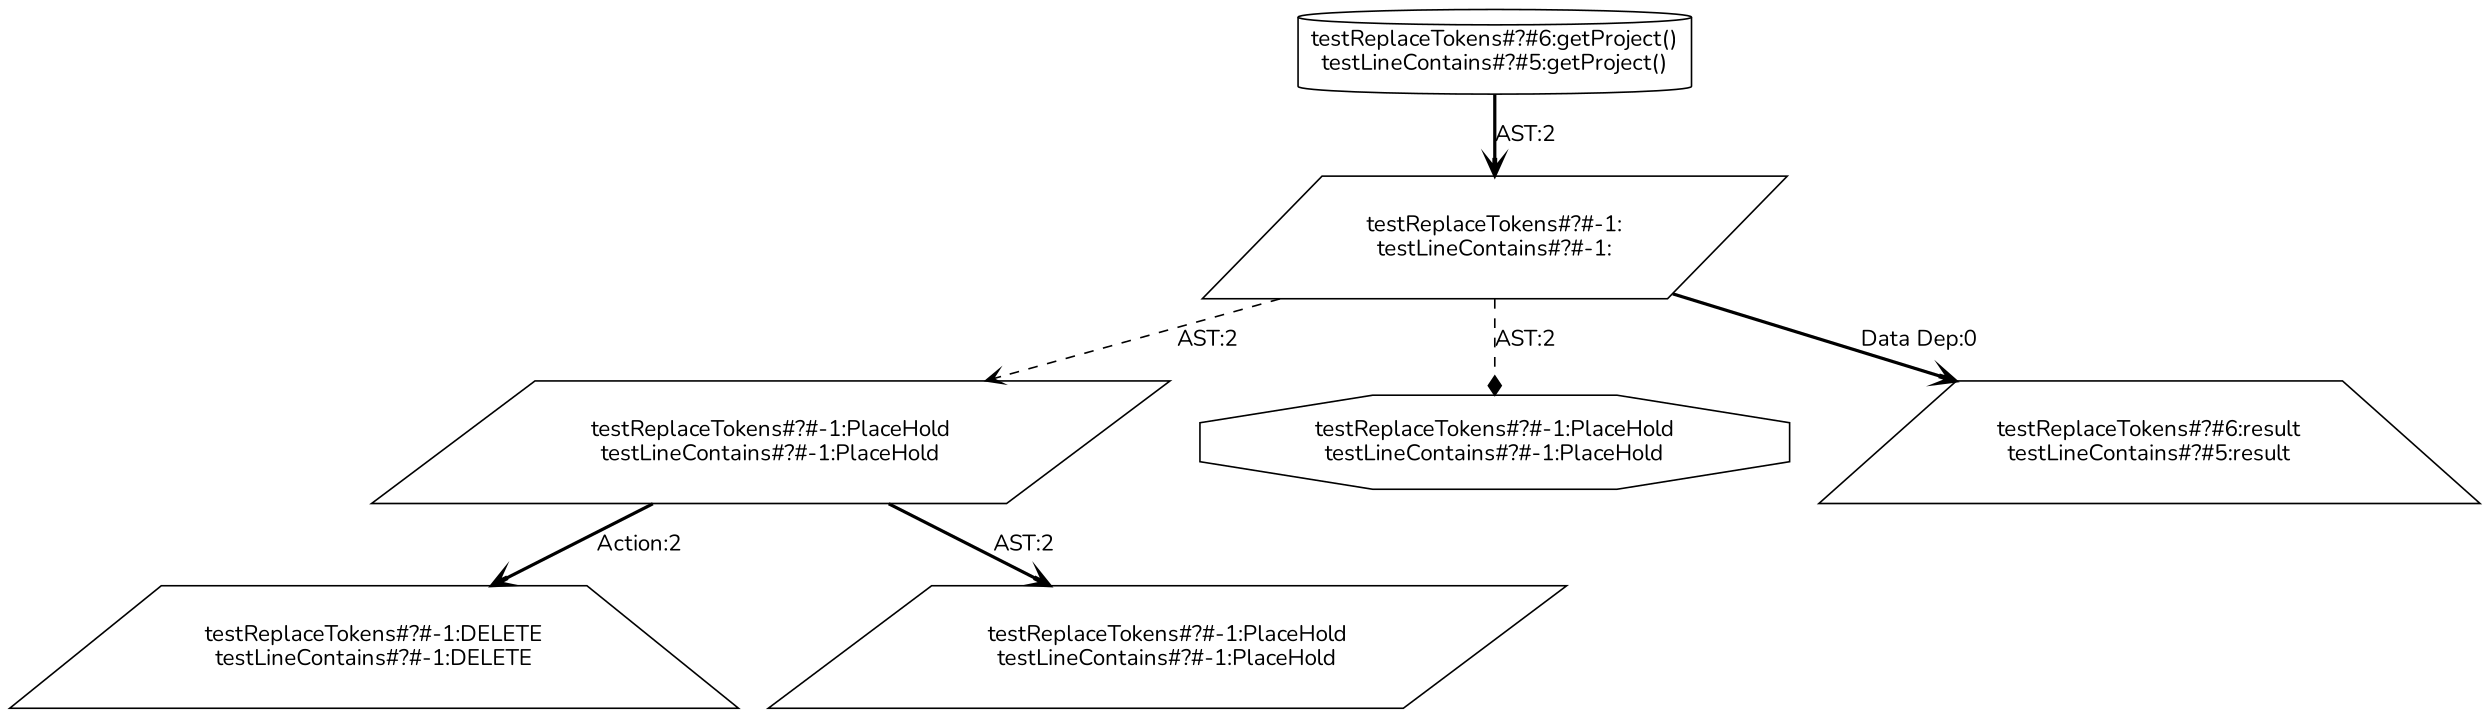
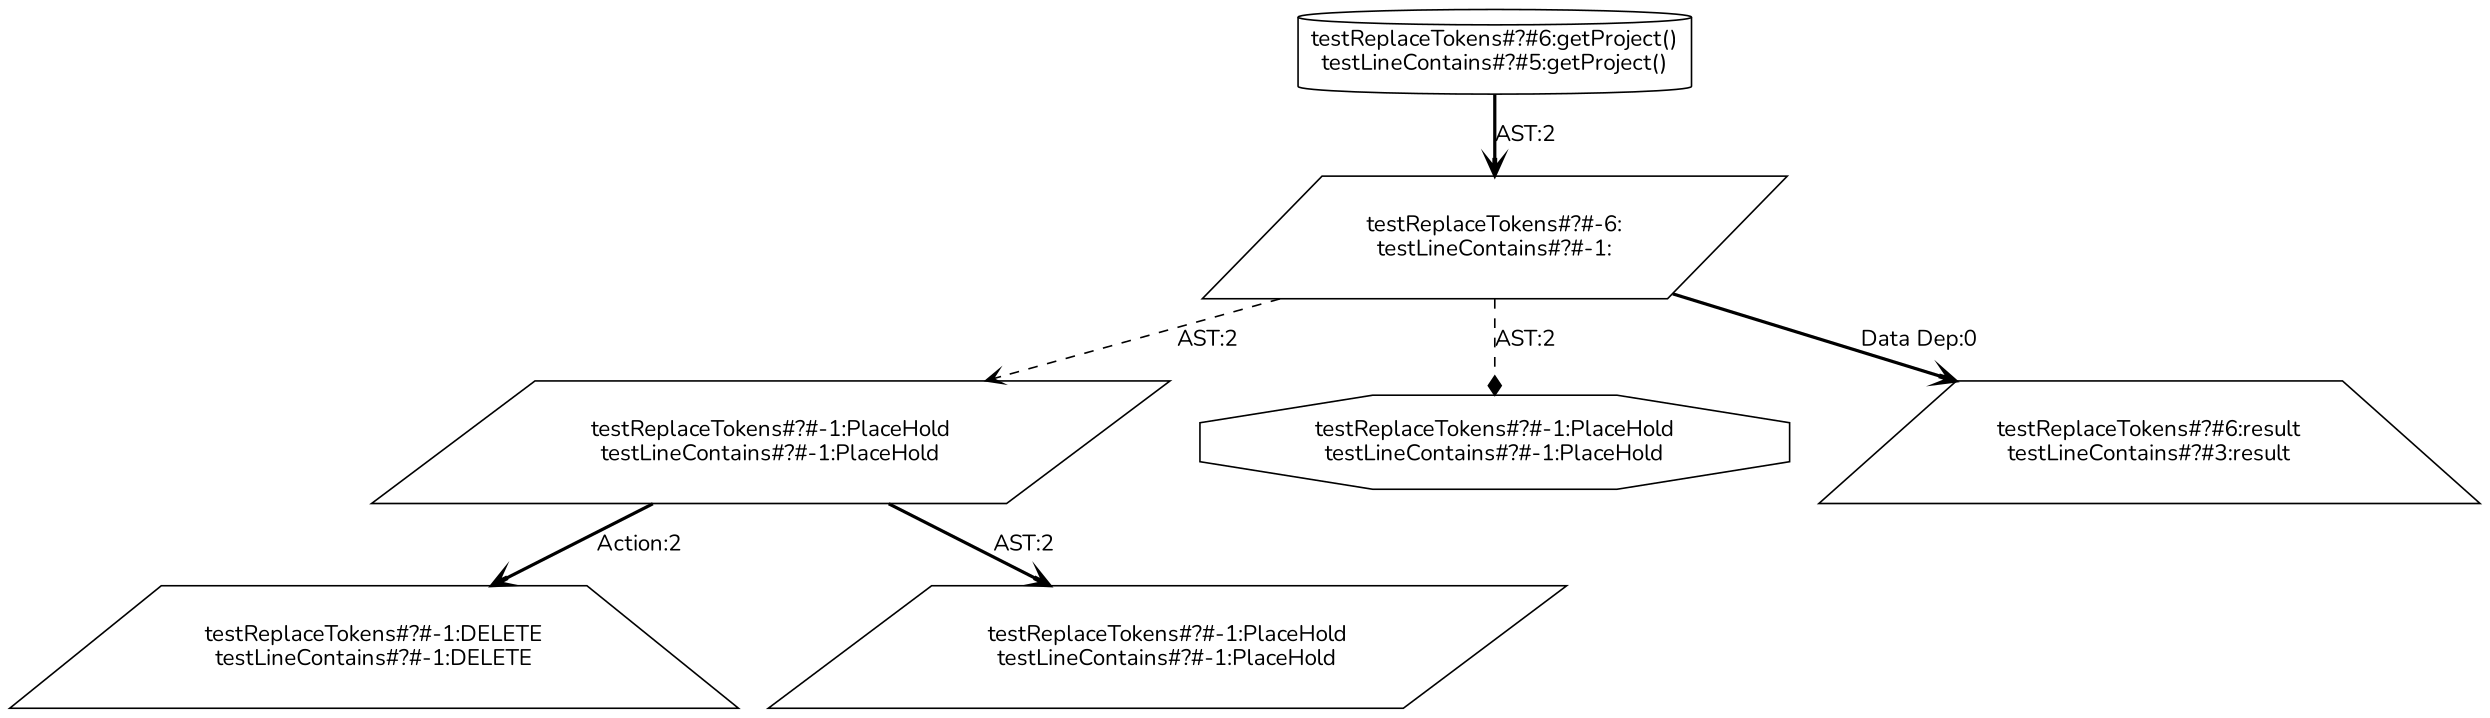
node "testReplaceTokens#?#-1: testLineContains#?#-1:": label "testReplaceTokens#?#-1: testLineContains#?#-1:" -> "testReplaceTokens#?#-6: testLineContains#?#-1:"
node "testReplaceTokens#?#6:result testLineContains#?#5:result": label "testReplaceTokens#?#6:result testLineContains#?#5:result" -> "testReplaceTokens#?#6:result testLineContains#?#3:result"
